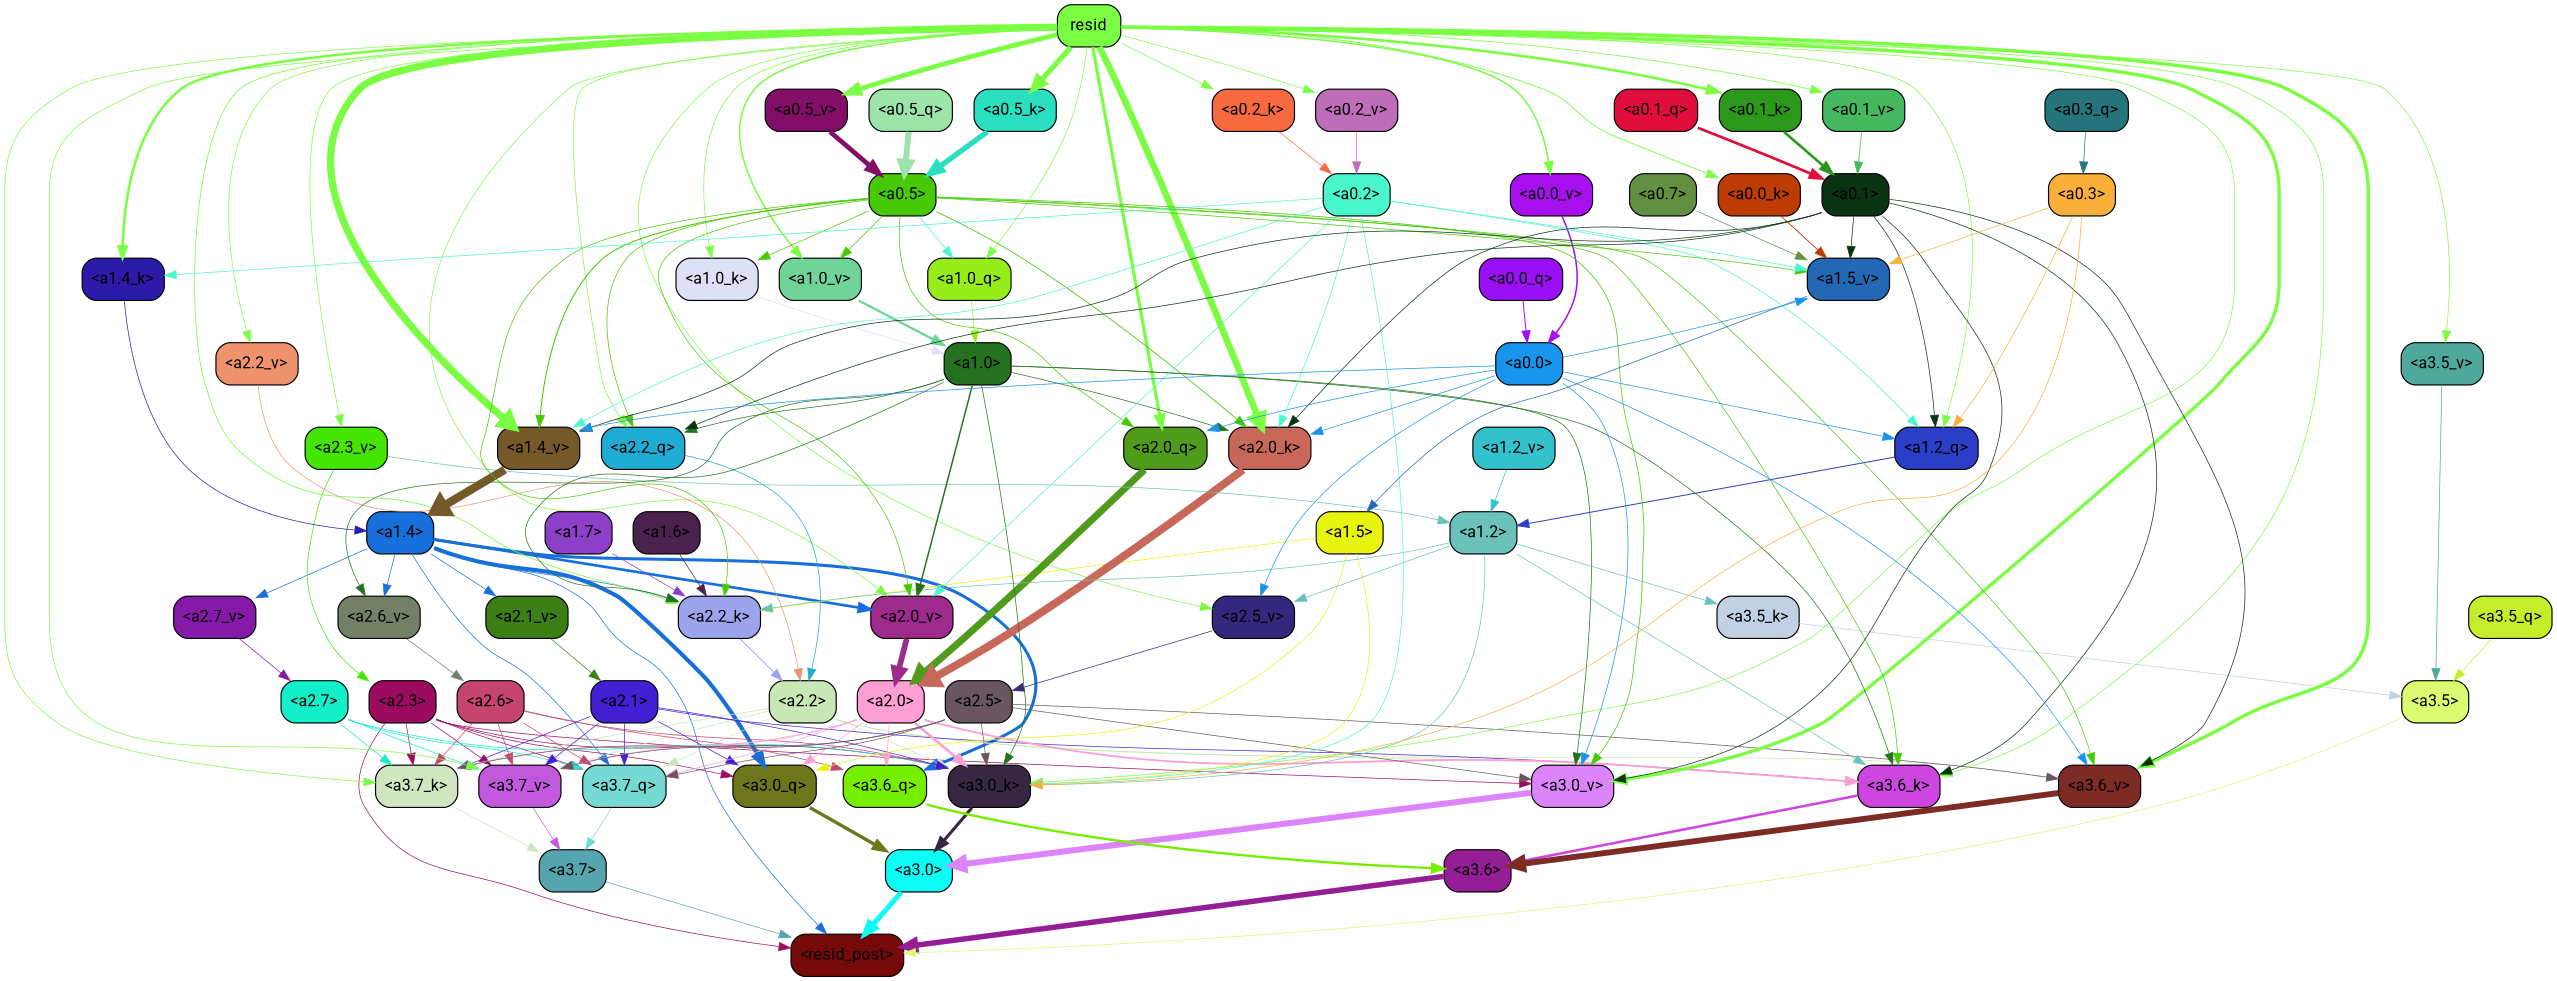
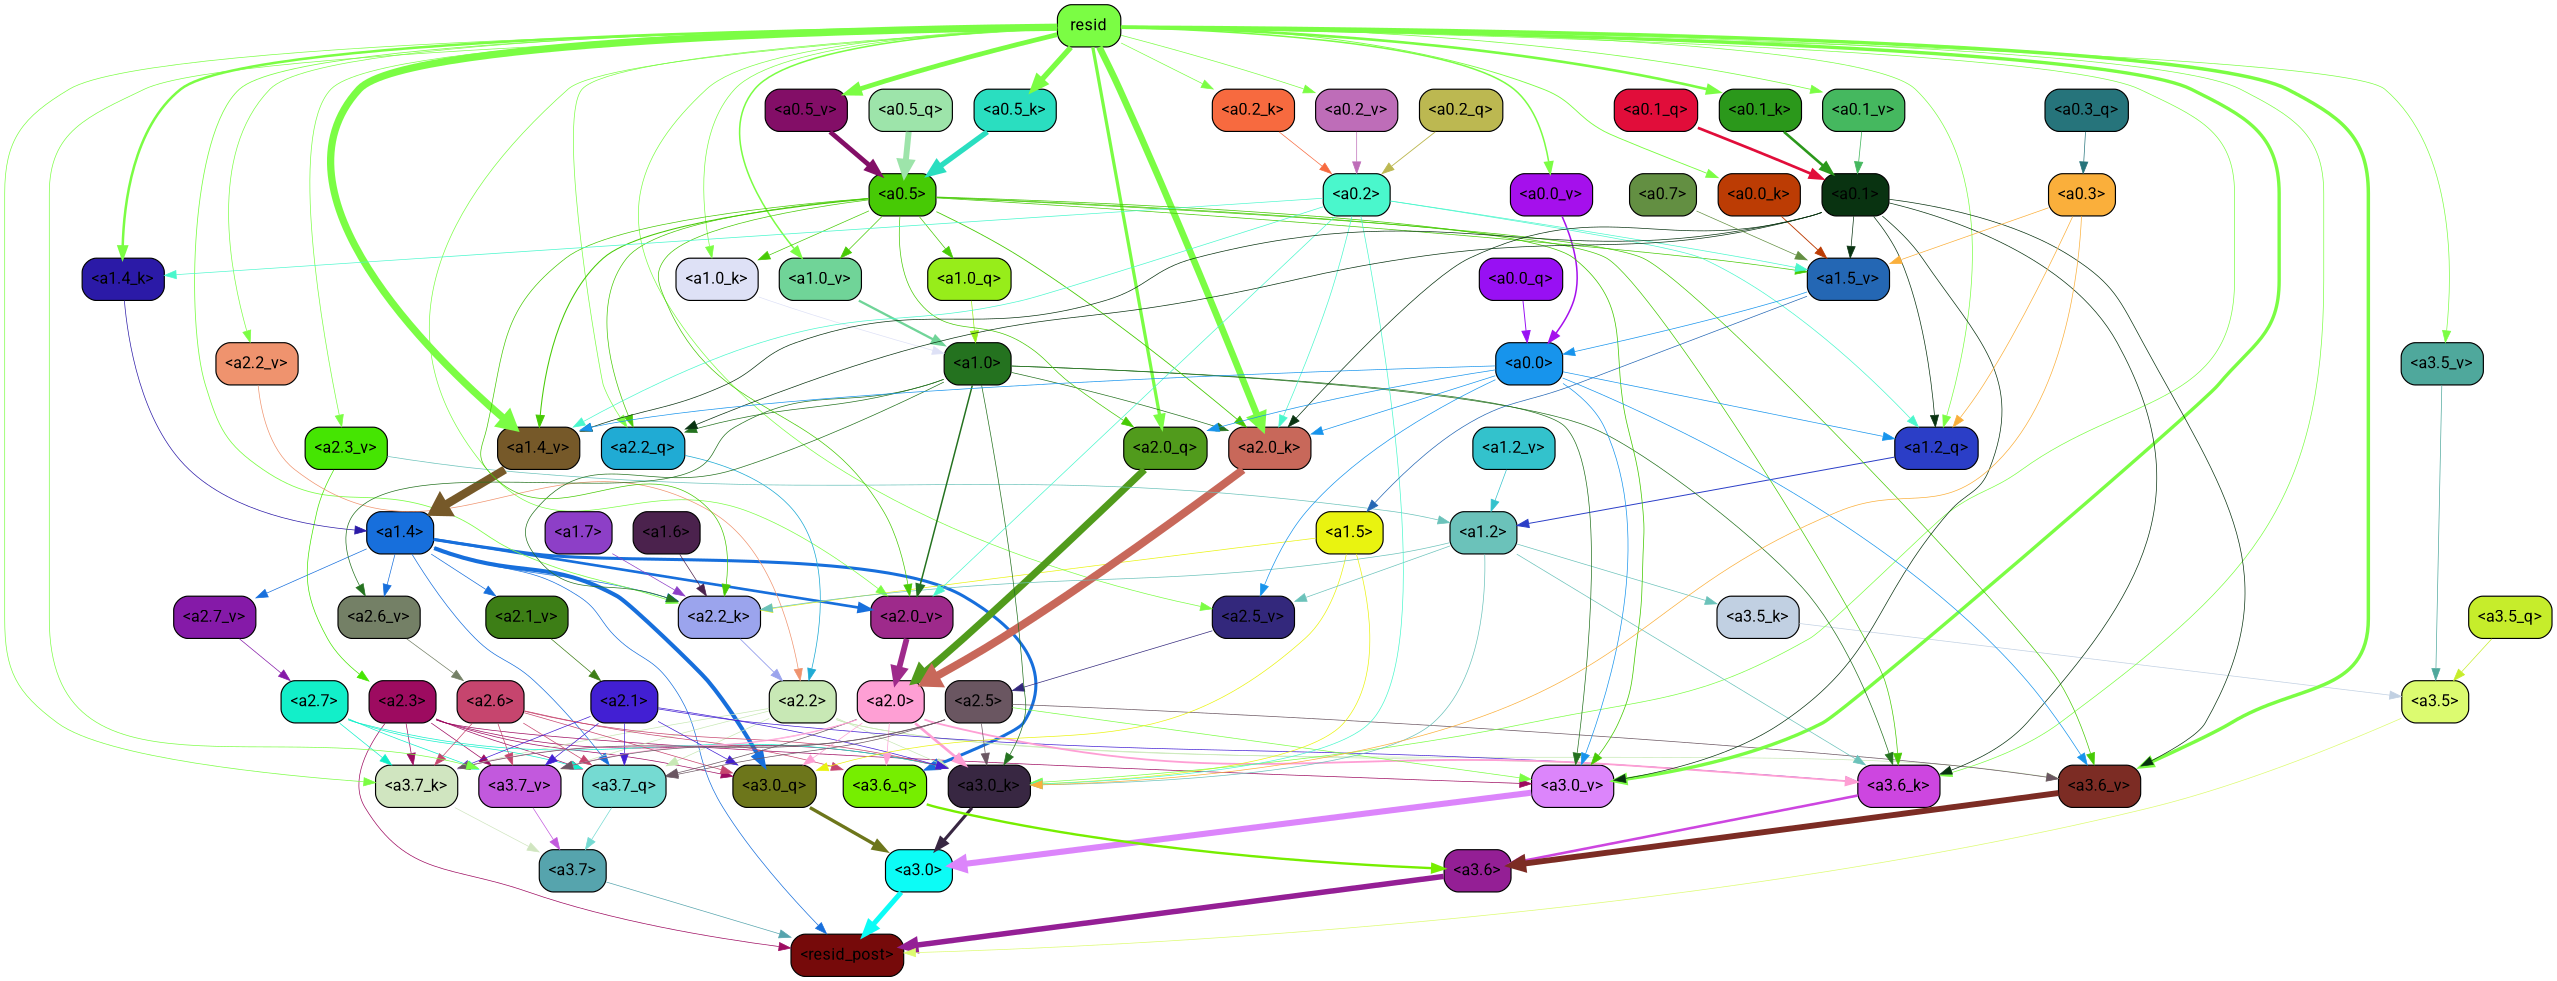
node "<a0.2_q>": added
edge "resid" -> "<a1.0_q>": removed
edge "<a0.5>" -> "<a1.0_q>": color #4af7cc -> #47ca05
edge "<a0.0>" -> "<a1.5_v>": reversed
edge "<a2.6>" -> "<a3.0_q>": added
edge "<a2.5>" -> "<a3.0_v>": color #6a5661 -> #7bfd44
edge "<a2.0>" -> "<a3.7_q>": color #fe9fd4 -> #6a5661
